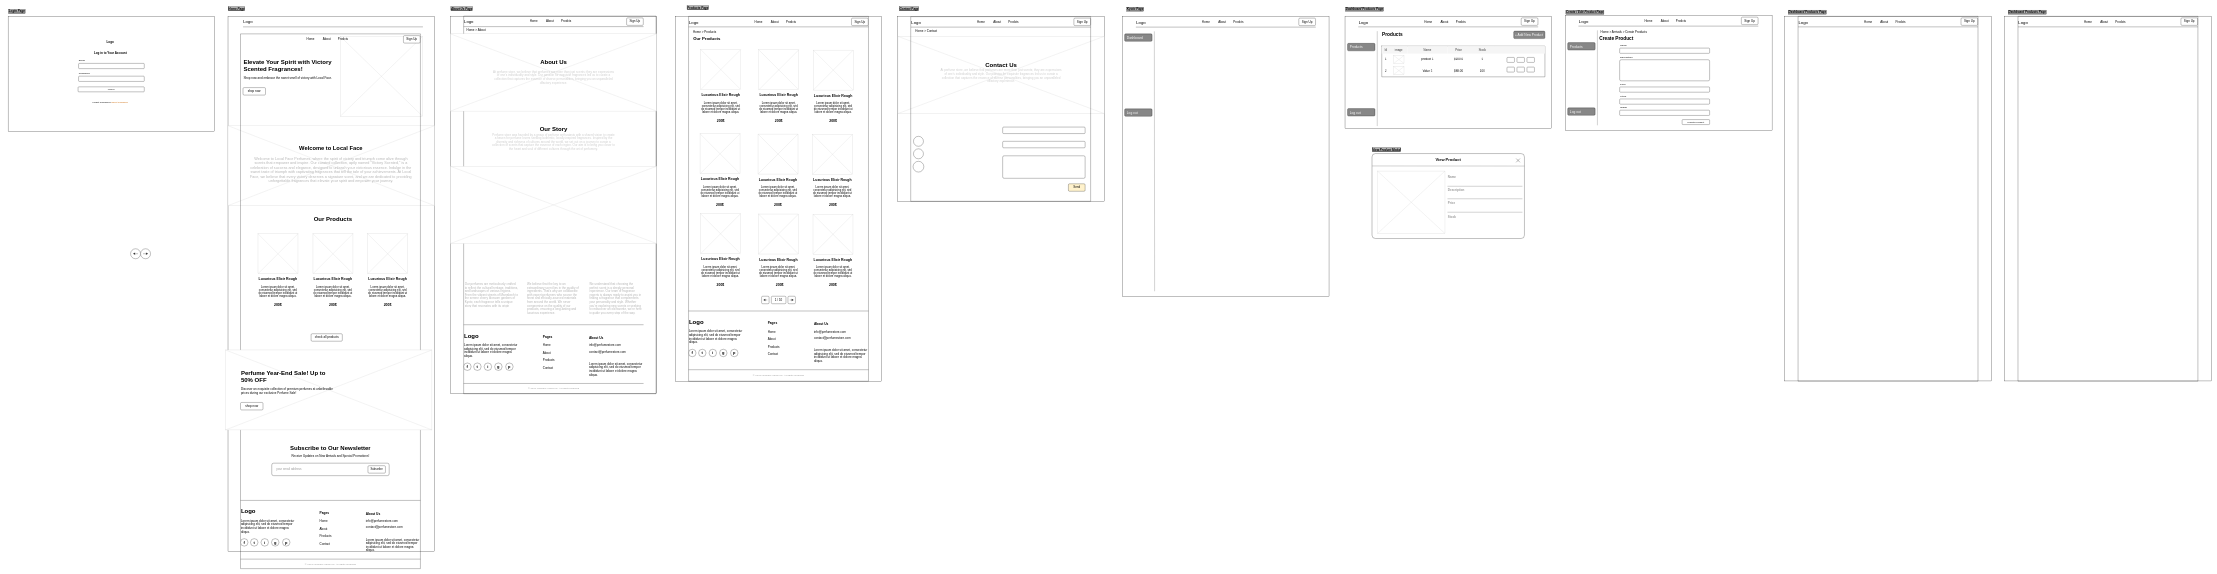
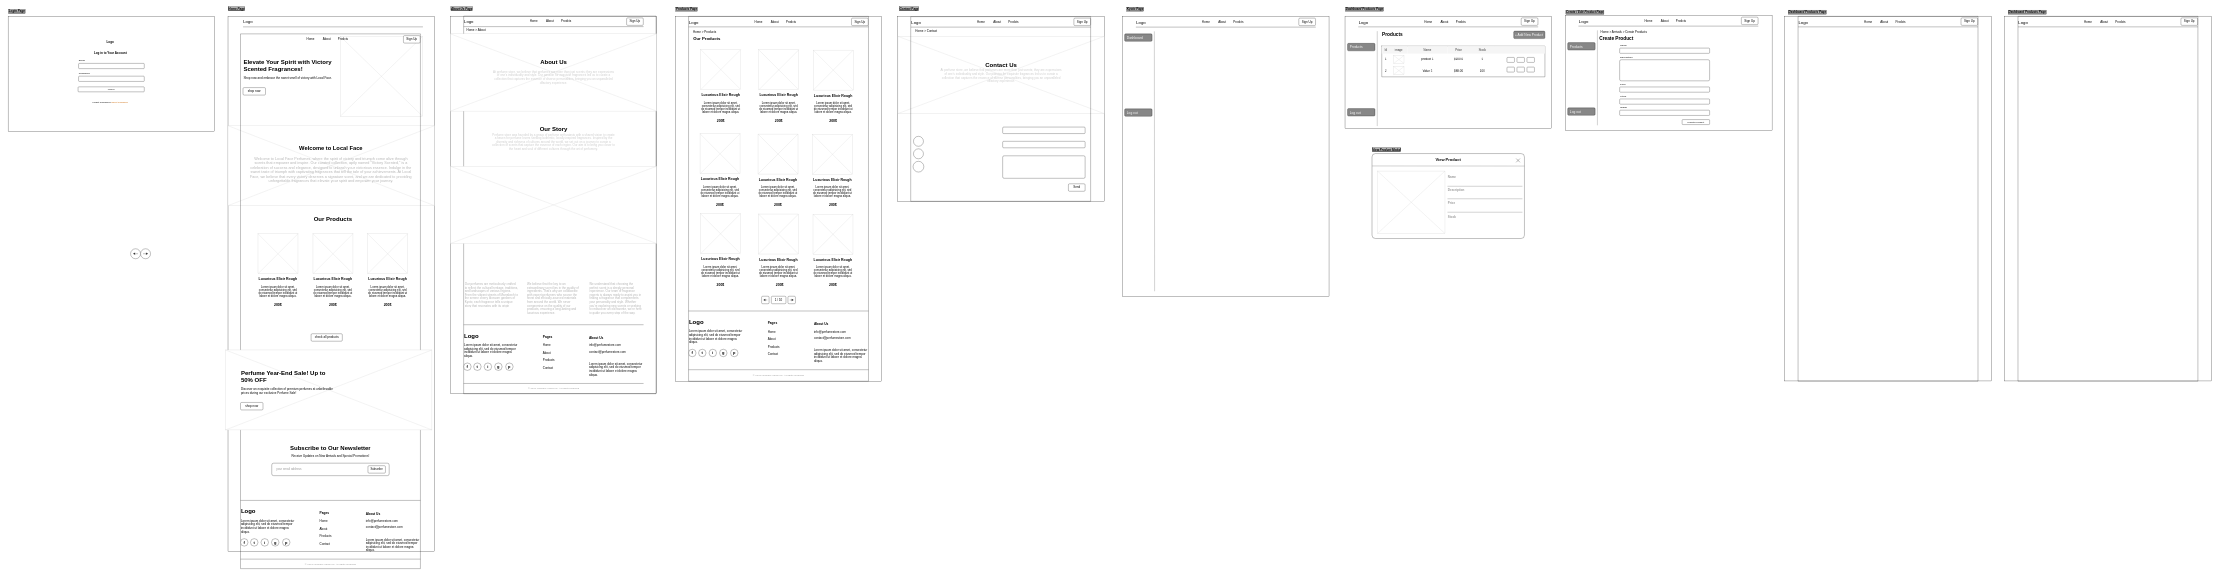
node "Products Page": moved (698, 8) -> (686, 9)
node "Send": fillcolor #fff2cc -> #ffffff
